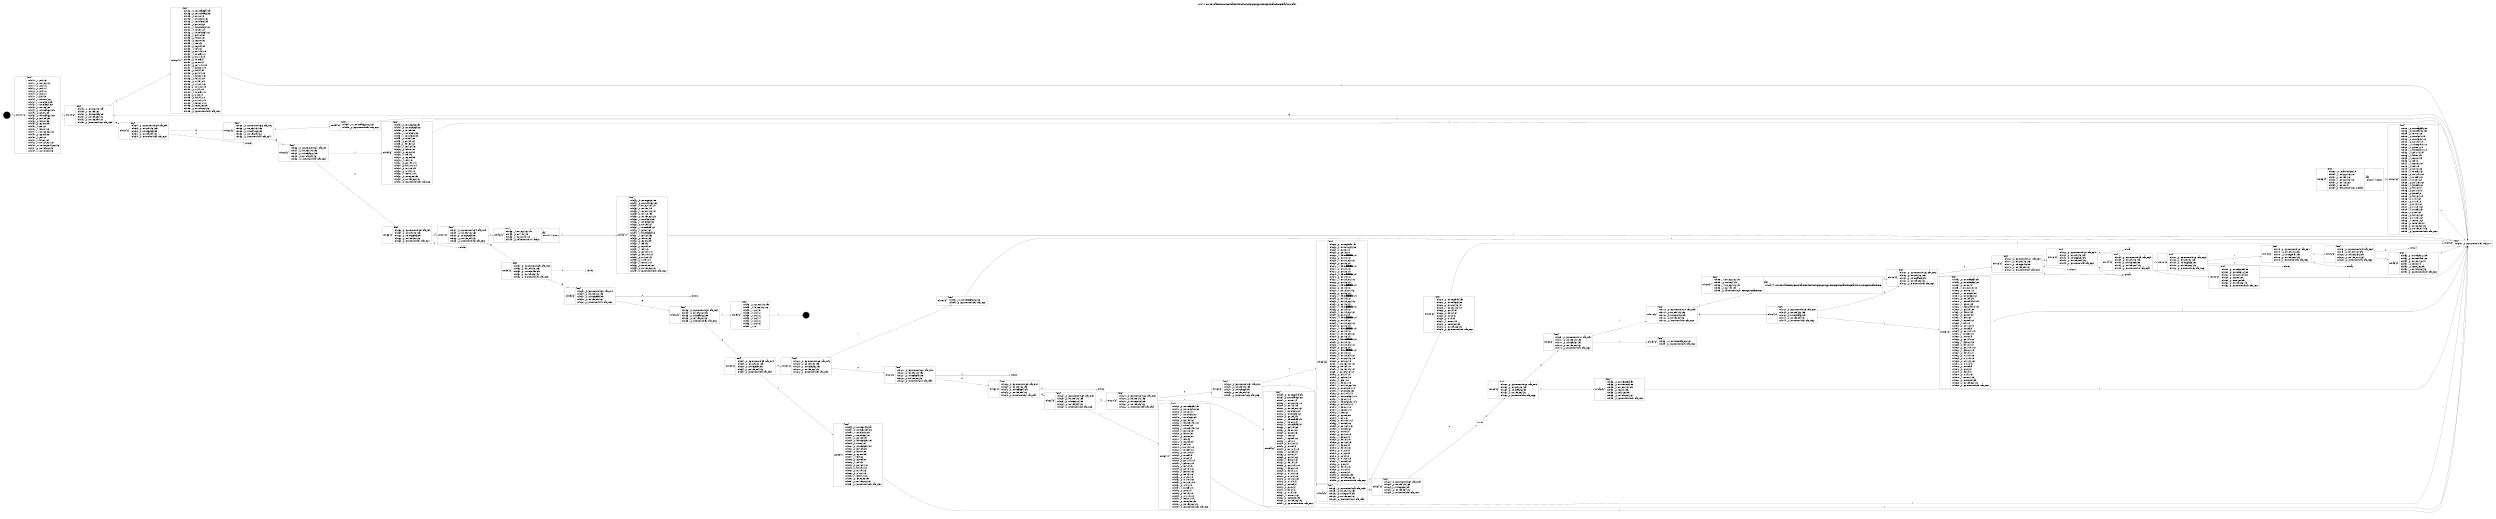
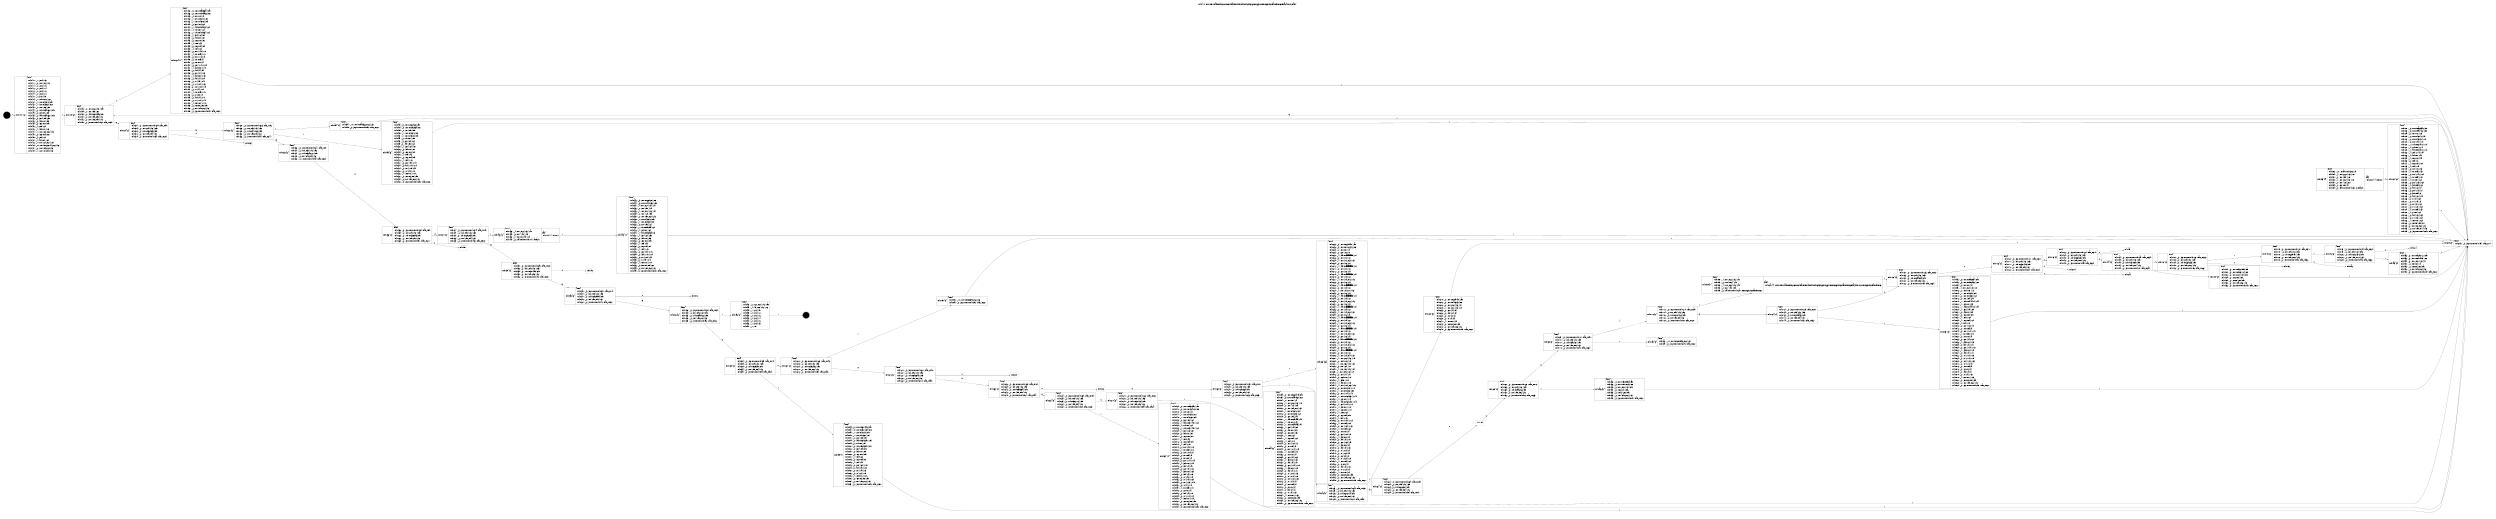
edge "0x40153c [28]" -> "0x4019df [86]": now "0x401520 [28]" -> "0x4019df [86]"
edge "0x401788 [28]" -> "0x401caf": now "0x401788 [28]" -> "0x4017a4 [28]"
edge "0x401670 [28]" -> "0x40168c [28]": now "0x402064" -> "0x40168c [28]"
